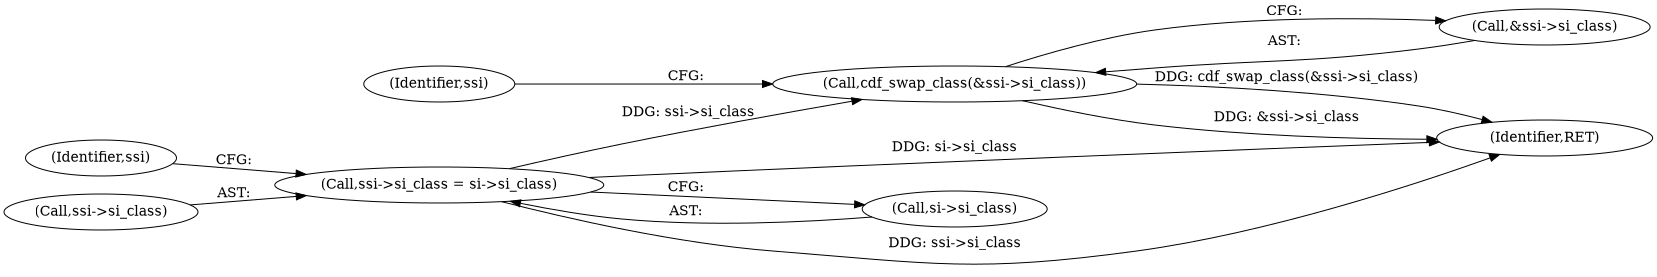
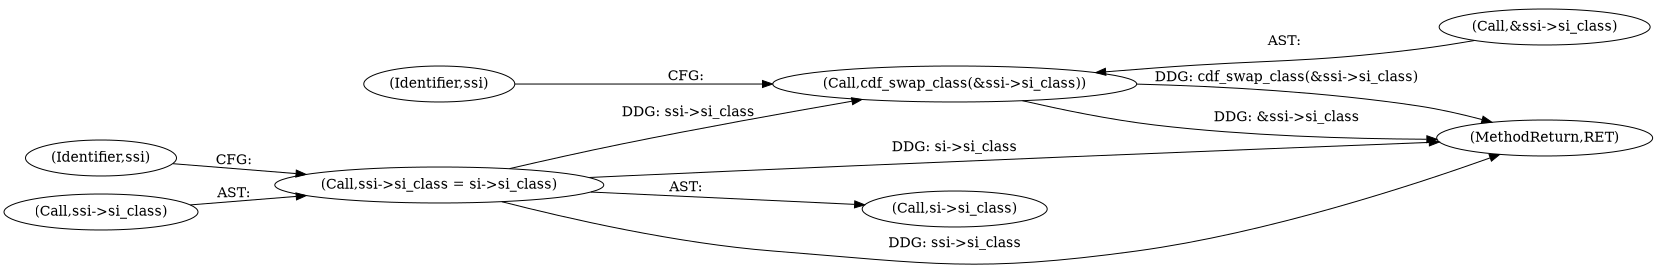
edge "(Call,cdf_swap_class(&ssi->si_class))" -> "(Call,&ssi->si_class)": removed, label "CFG:"
node "(Identifier,RET)": label "(Identifier,RET)" -> "(MethodReturn,RET)"
edge "(Call,ssi->si_class = si->si_class)" -> "(Call,si->si_class)": label "CFG: " -> "AST: "
edge "(Call,si->si_class)" -> "(Call,ssi->si_class = si->si_class)": removed, label "AST:"
